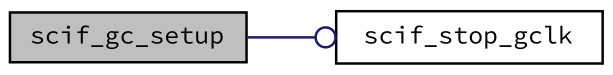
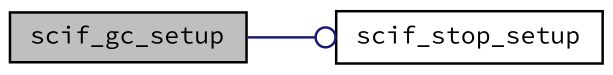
node "scif_stop_gclk": label "scif_stop_gclk" -> "scif_stop_setup"
